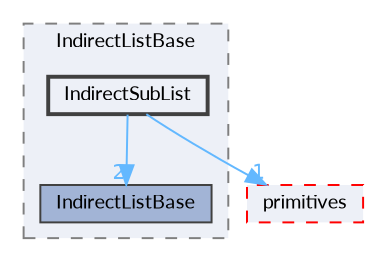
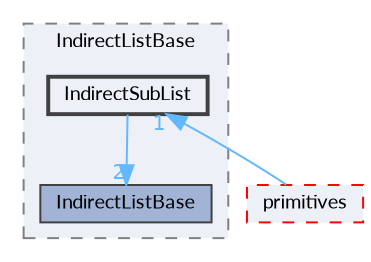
edge "IndirectSubList" -> "primitives": reversed
